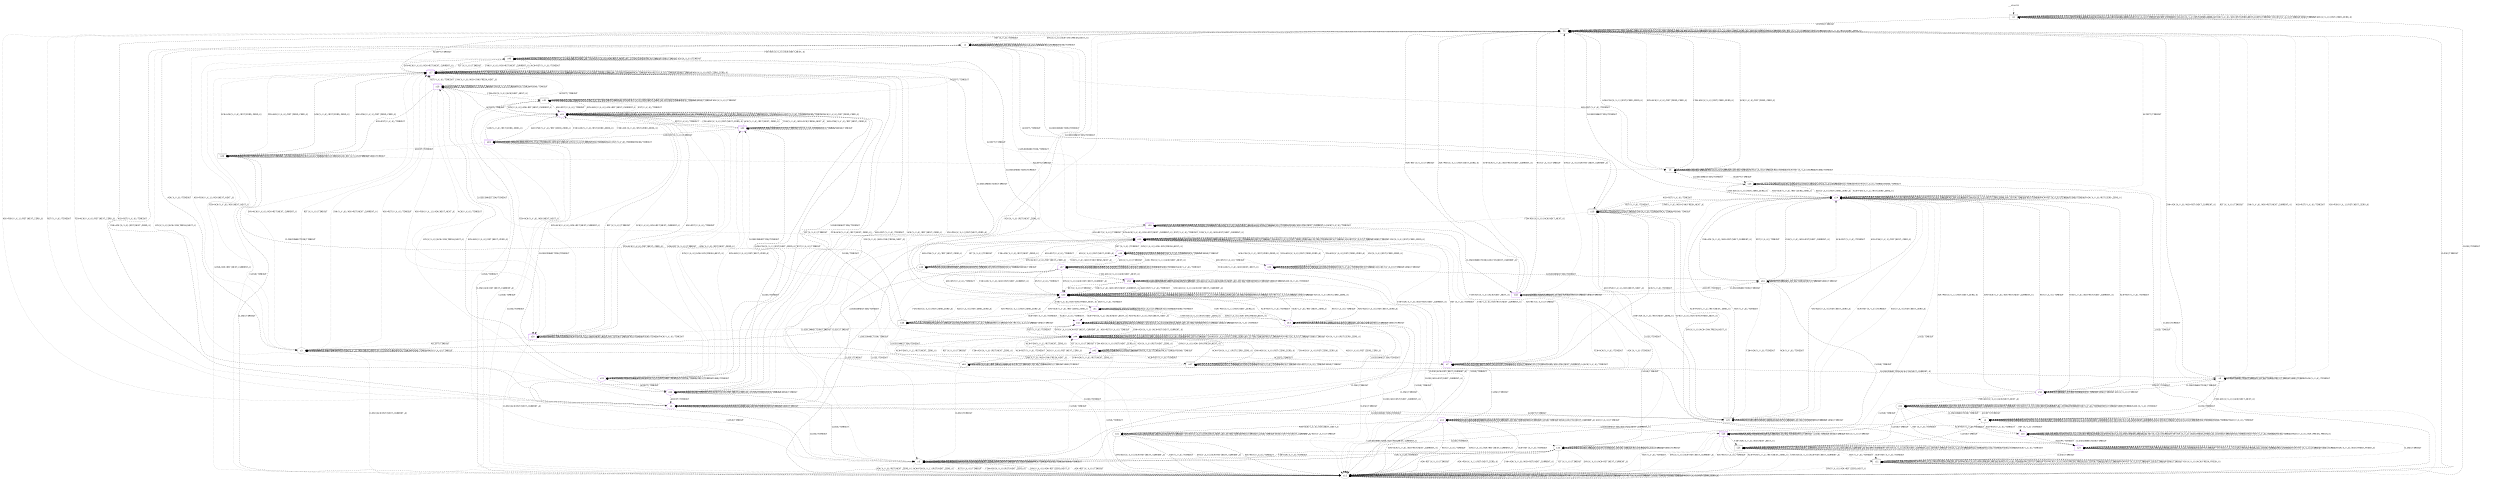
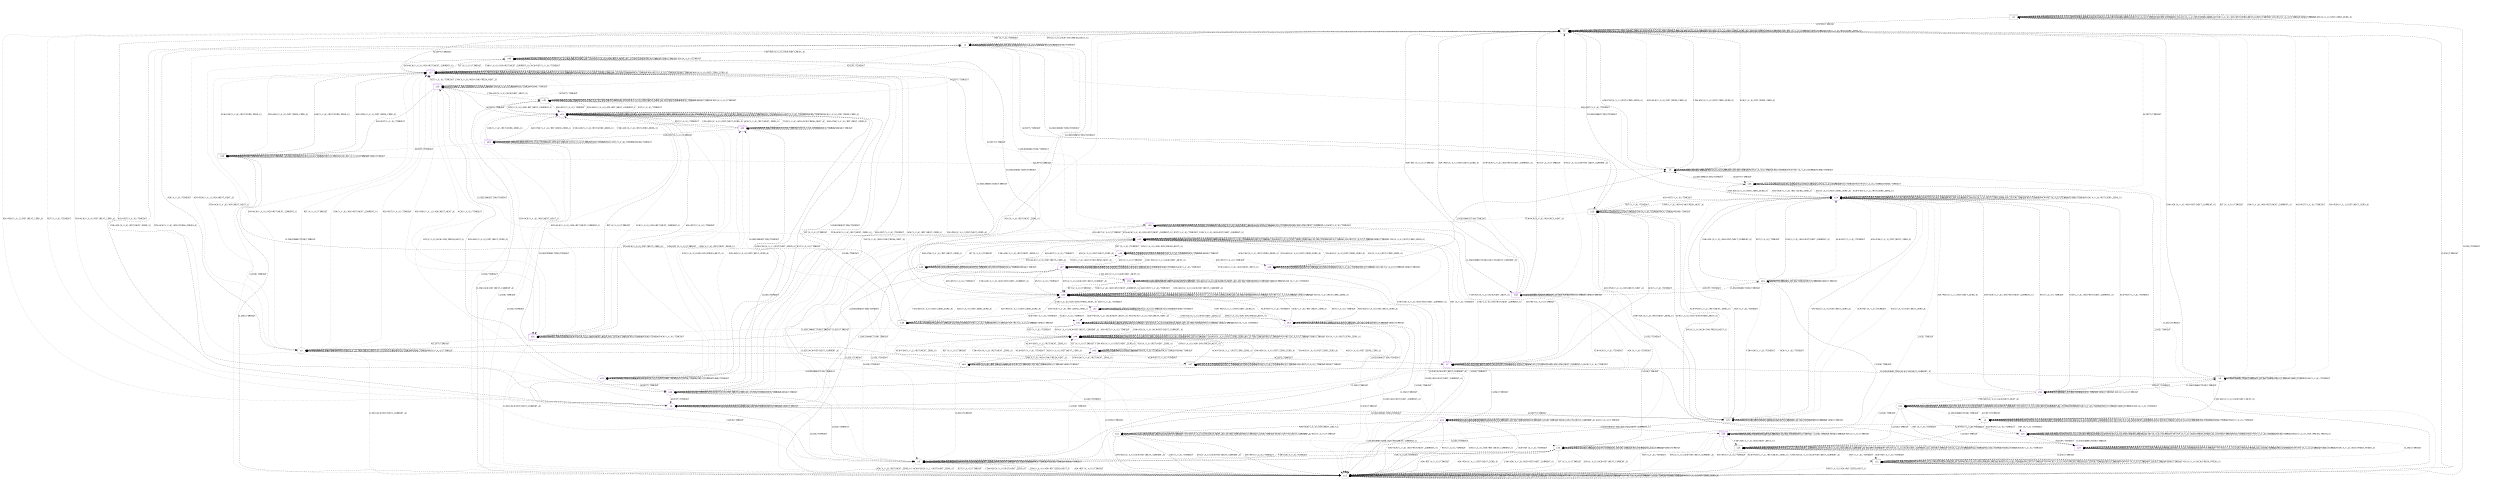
node "__start0": removed
edge "s18" -> "s2": added, label "ACCEPT/TIMEOUT"
edge "s16" -> "s30": label "FIN+ACK(V,V,0)/ACK(NEXT,NEXT,0)" -> "FIN+ACK(V,V,0)/ACK(RCV,NEXT,0)"
edge "s4" -> "s2": label "SYN(V,V,0)/ACK+SYN(FRESH,NEXT,0)" -> "FIN+ACK(V,V,0)/ACK(FRESH,FRESH,0)"
edge "s39" -> "s34": now "s39" -> "s5"
edge "s46" -> "s42": now "s46" -> "s23"
edge "s38" -> "s6": added, label "CLOSE/TIMEOUT"
edge "s8" -> "s14": removed, label "CLOSE/TIMEOUT"
edge "s47" -> "s12": label "CLOSE/TIMEOUT" -> "LISTEN/TIMEOUT"
edge "s49" -> "s12": now "s30" -> "s12"
